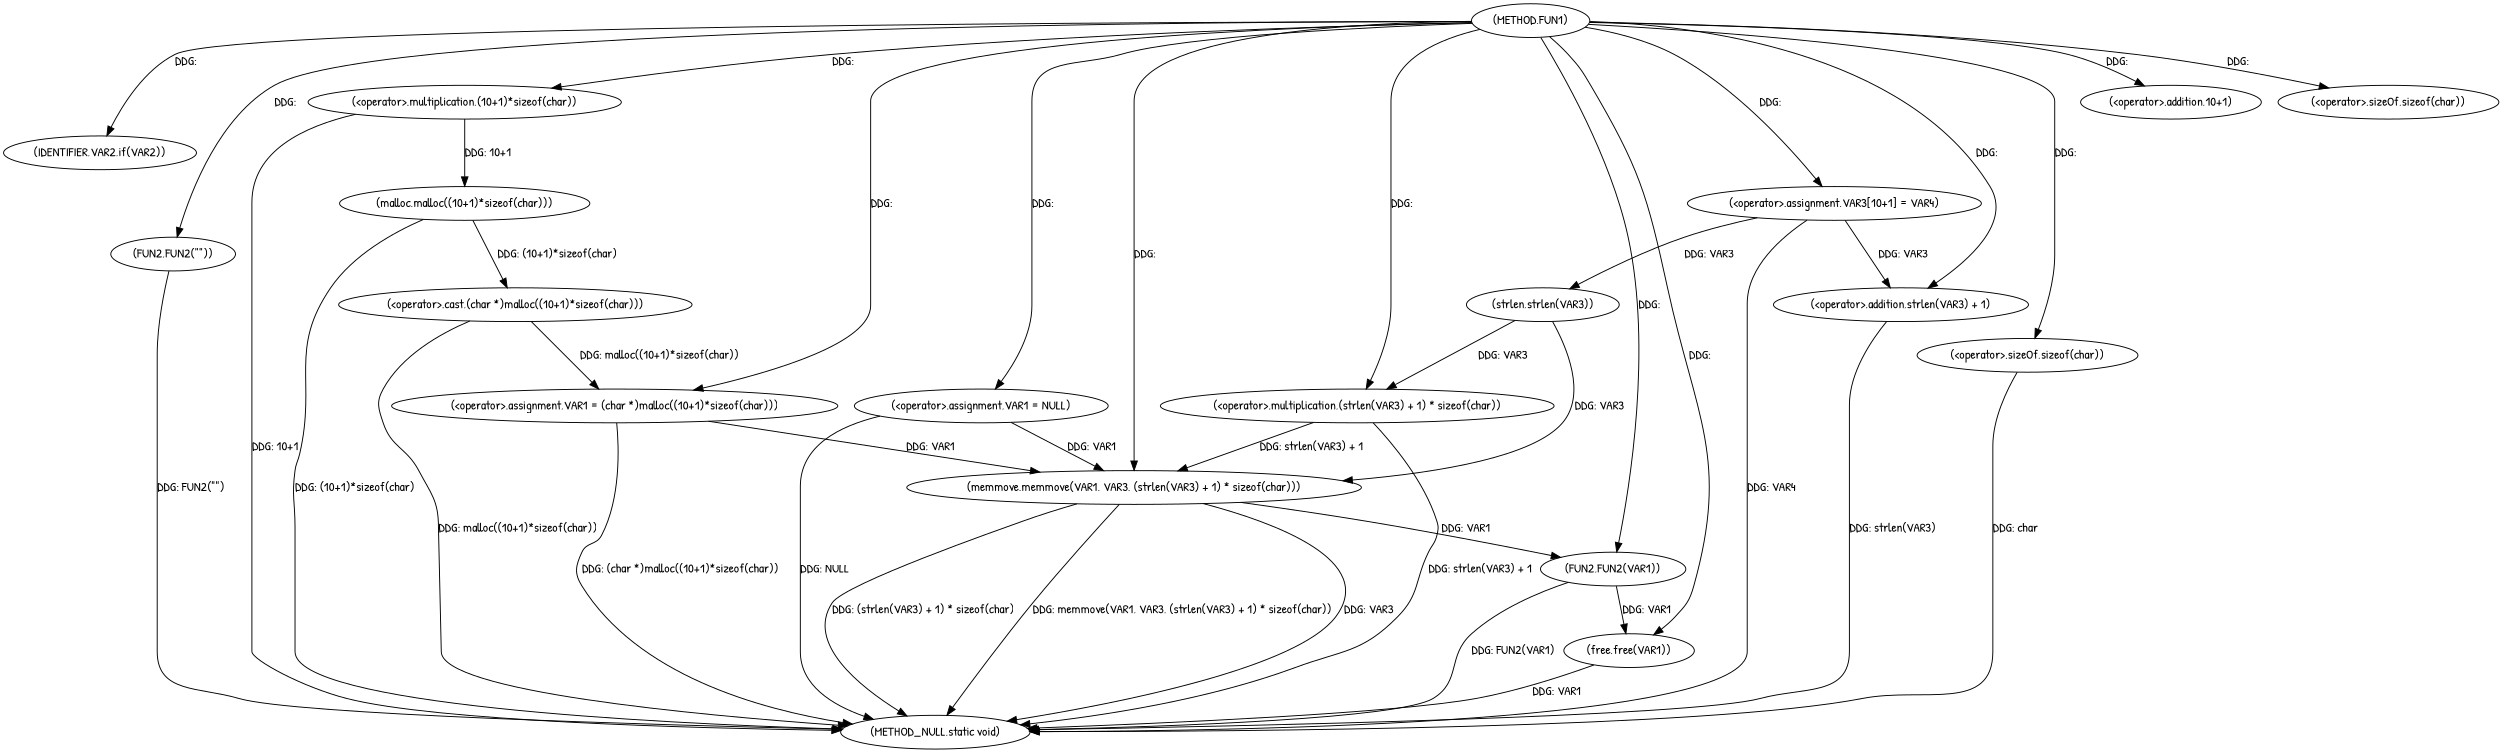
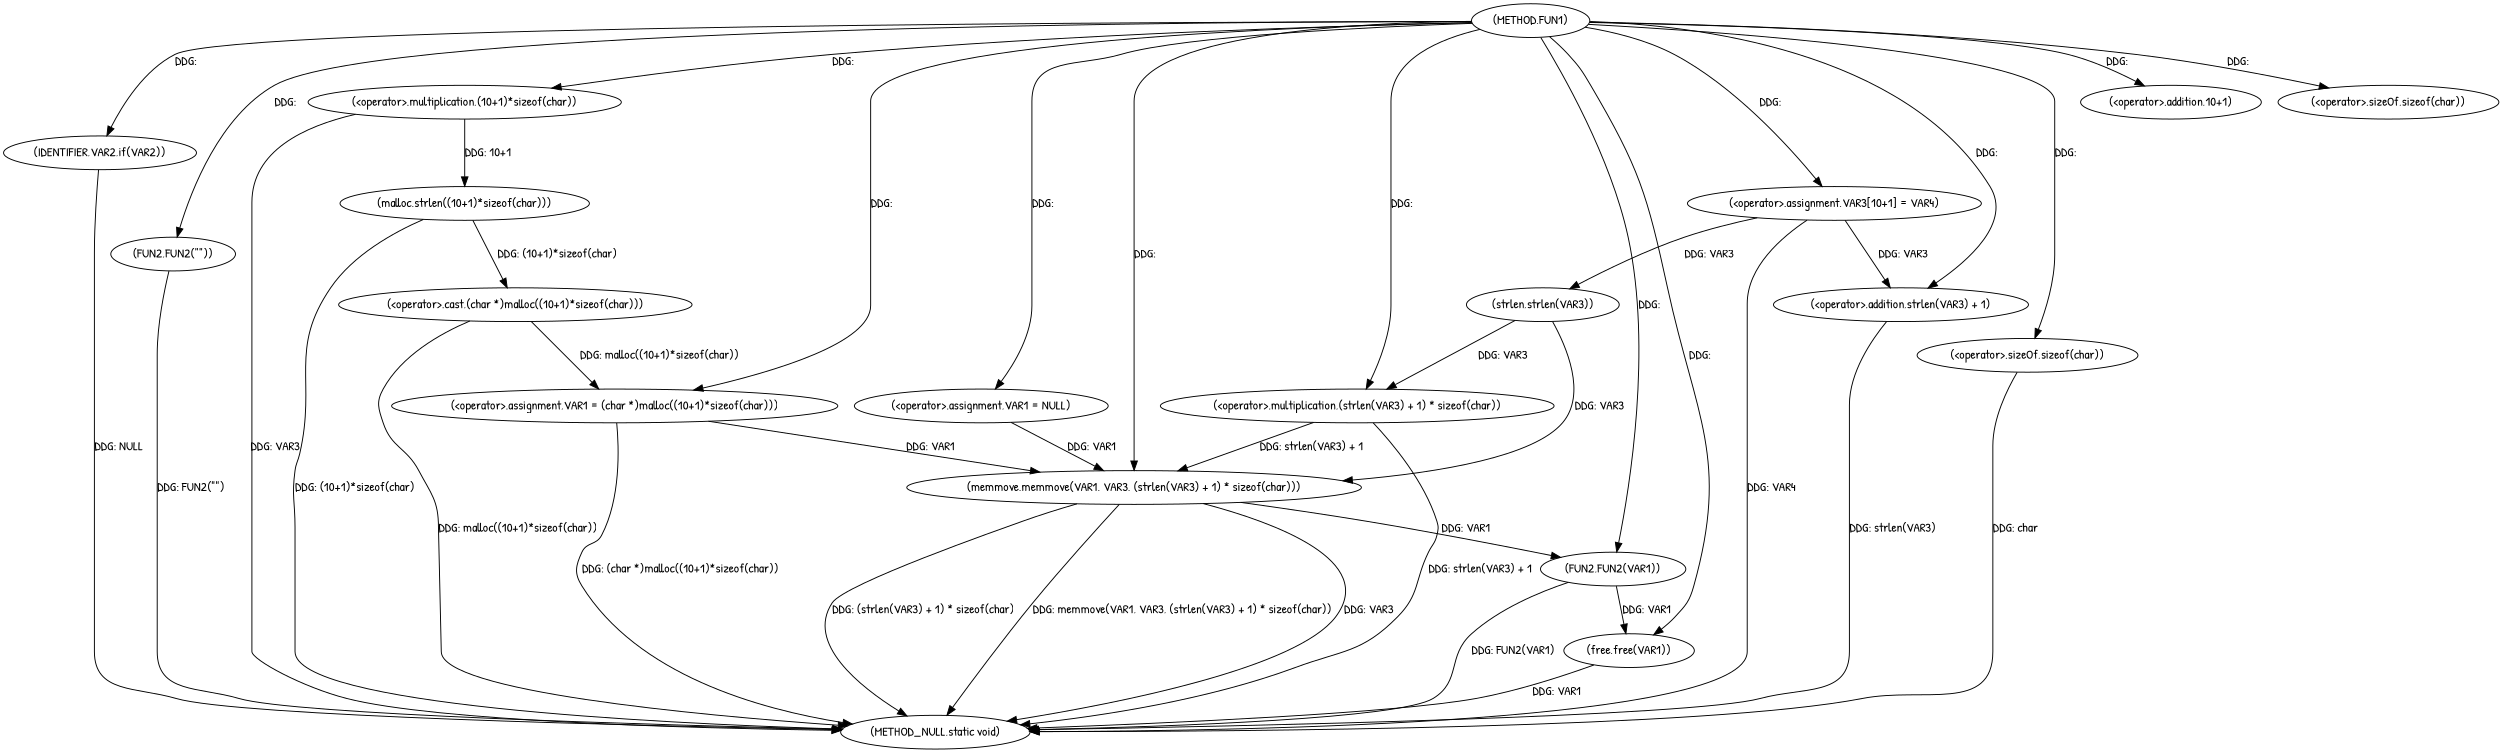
node "(malloc,malloc((10+1)*sizeof(char)))": label "(malloc,malloc((10+1)*sizeof(char)))" -> "(malloc,strlen((10+1)*sizeof(char)))"
edge "(<operator>.multiplication,(10+1)*sizeof(char))" -> "(METHOD_NULL,static void)": label "DDG: 10+1" -> "DDG: VAR3"
edge "(<operator>.assignment,VAR1 = NULL)" -> "(METHOD_NULL,static void)": now "(IDENTIFIER,VAR2,if(VAR2))" -> "(METHOD_NULL,static void)"
